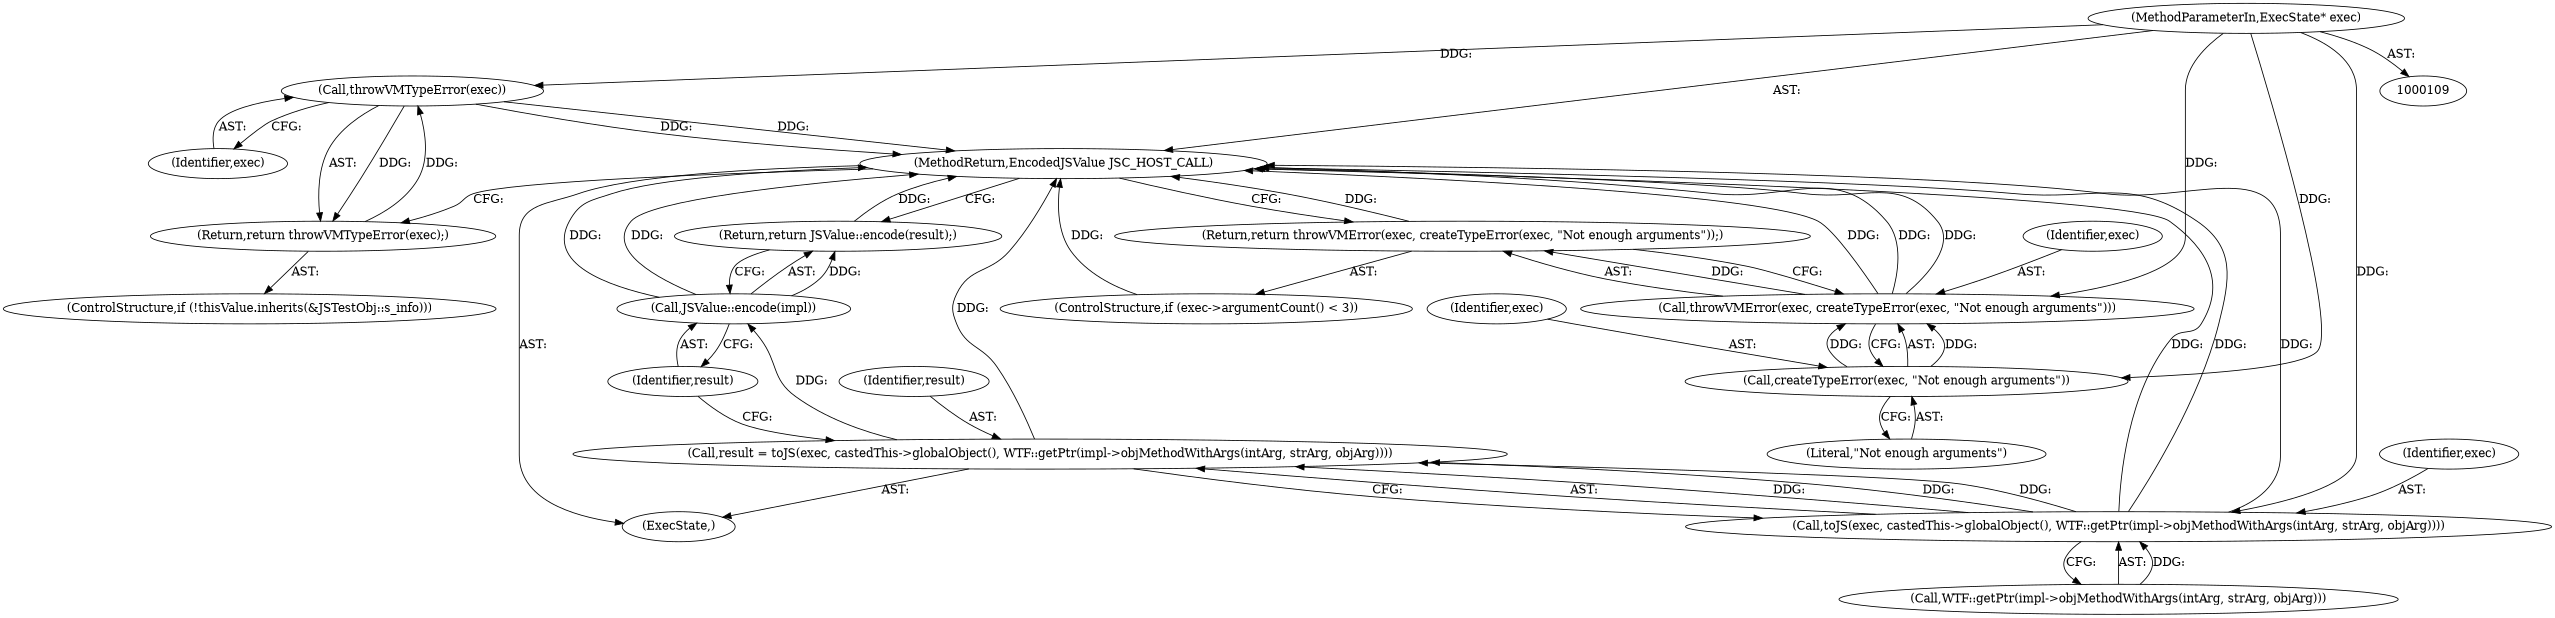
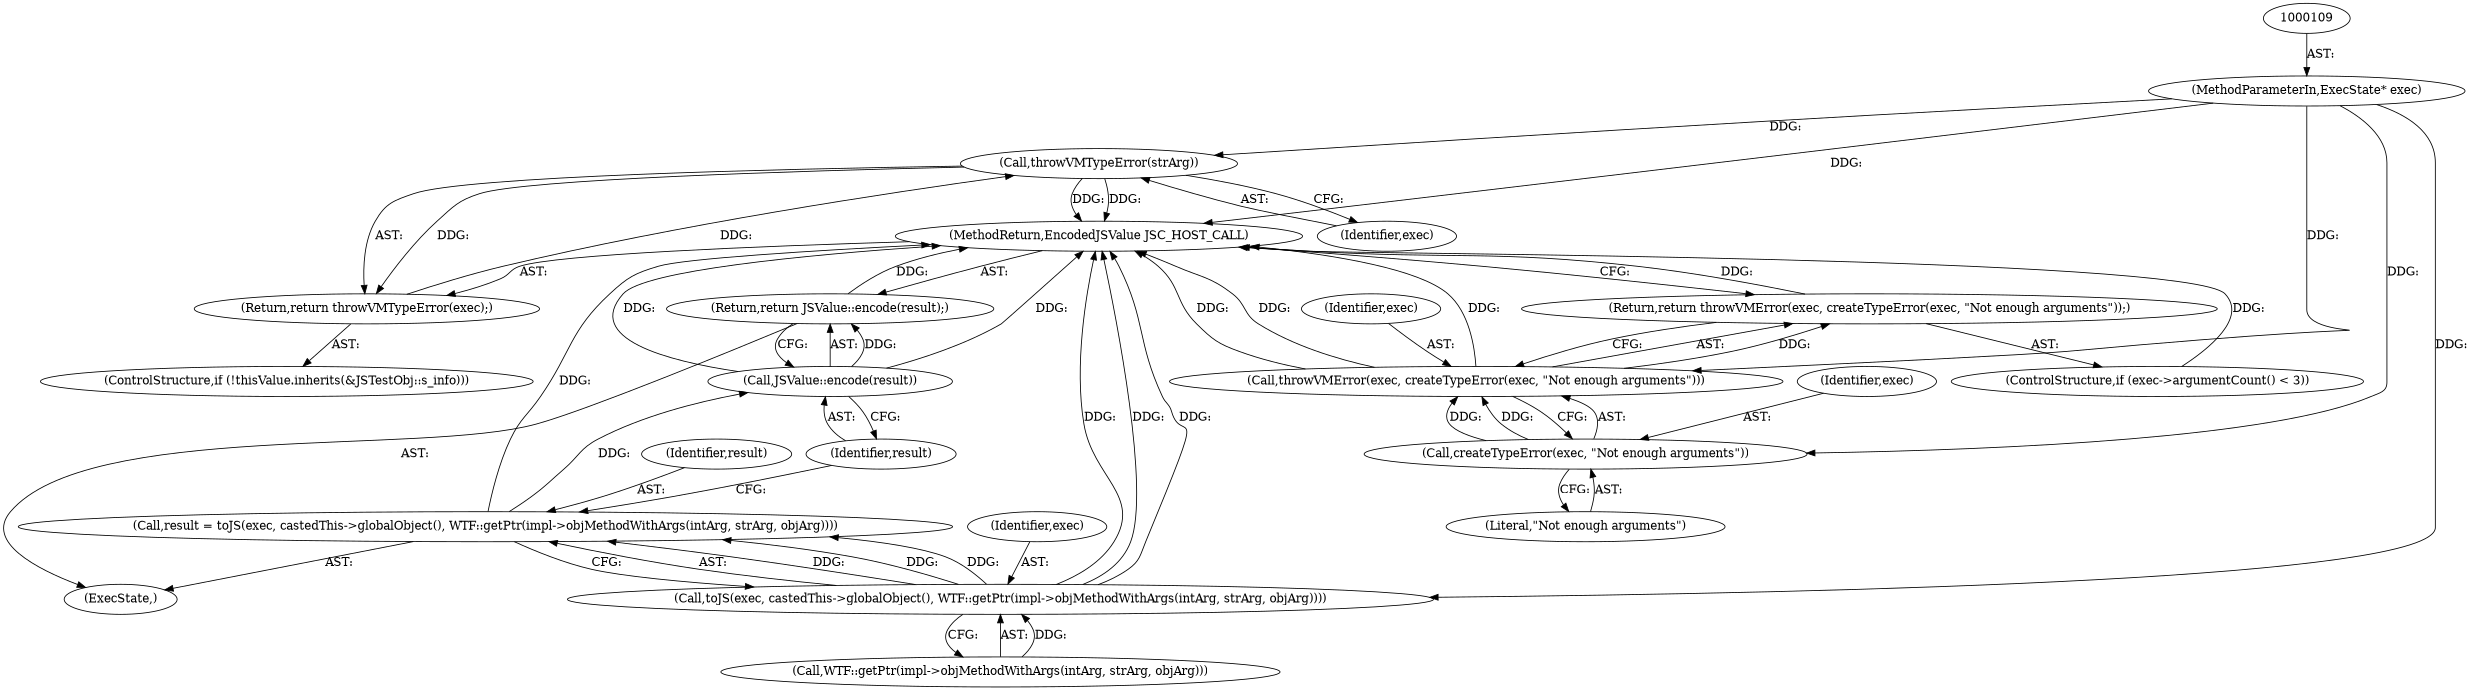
edge "(MethodParameterIn,ExecState* exec)" -> "1000109": reversed
node "(Call,throwVMTypeError(exec))": label "(Call,throwVMTypeError(exec))" -> "(Call,throwVMTypeError(strArg))"
edge "(MethodParameterIn,ExecState* exec)" -> "(MethodReturn,EncodedJSValue JSC_HOST_CALL)": label "AST: " -> "DDG: "
edge "(MethodReturn,EncodedJSValue JSC_HOST_CALL)" -> "(Return,return throwVMTypeError(exec);)": label "CFG: " -> "AST: "
edge "(MethodReturn,EncodedJSValue JSC_HOST_CALL)" -> "(Return,return JSValue::encode(result);)": label "CFG: " -> "AST: "
edge "(MethodReturn,EncodedJSValue JSC_HOST_CALL)" -> "(ExecState,)": now "(Return,return JSValue::encode(result);)" -> "(ExecState,)"
node "(Call,JSValue::encode(impl))": label "(Call,JSValue::encode(impl))" -> "(Call,JSValue::encode(result))"
